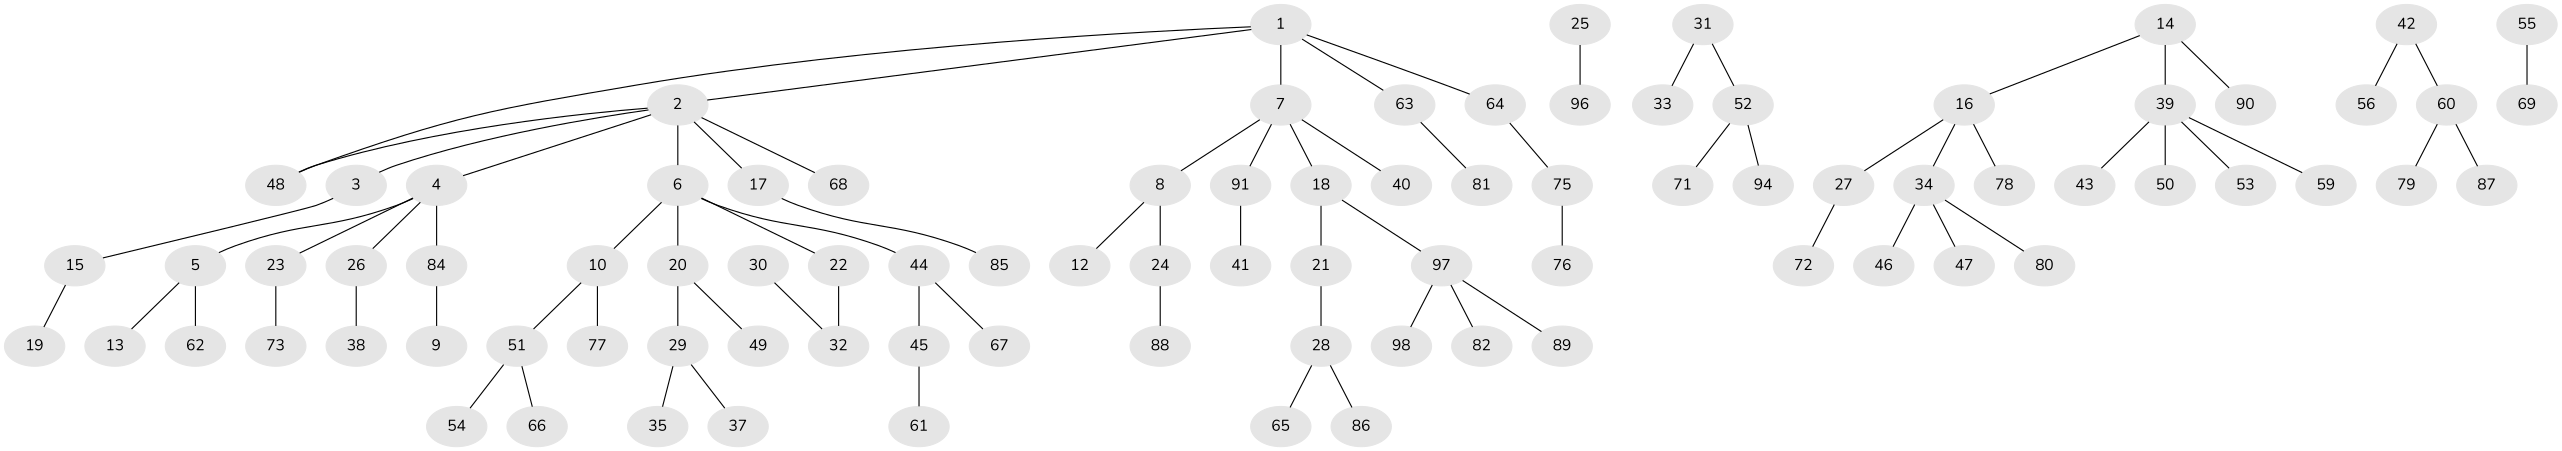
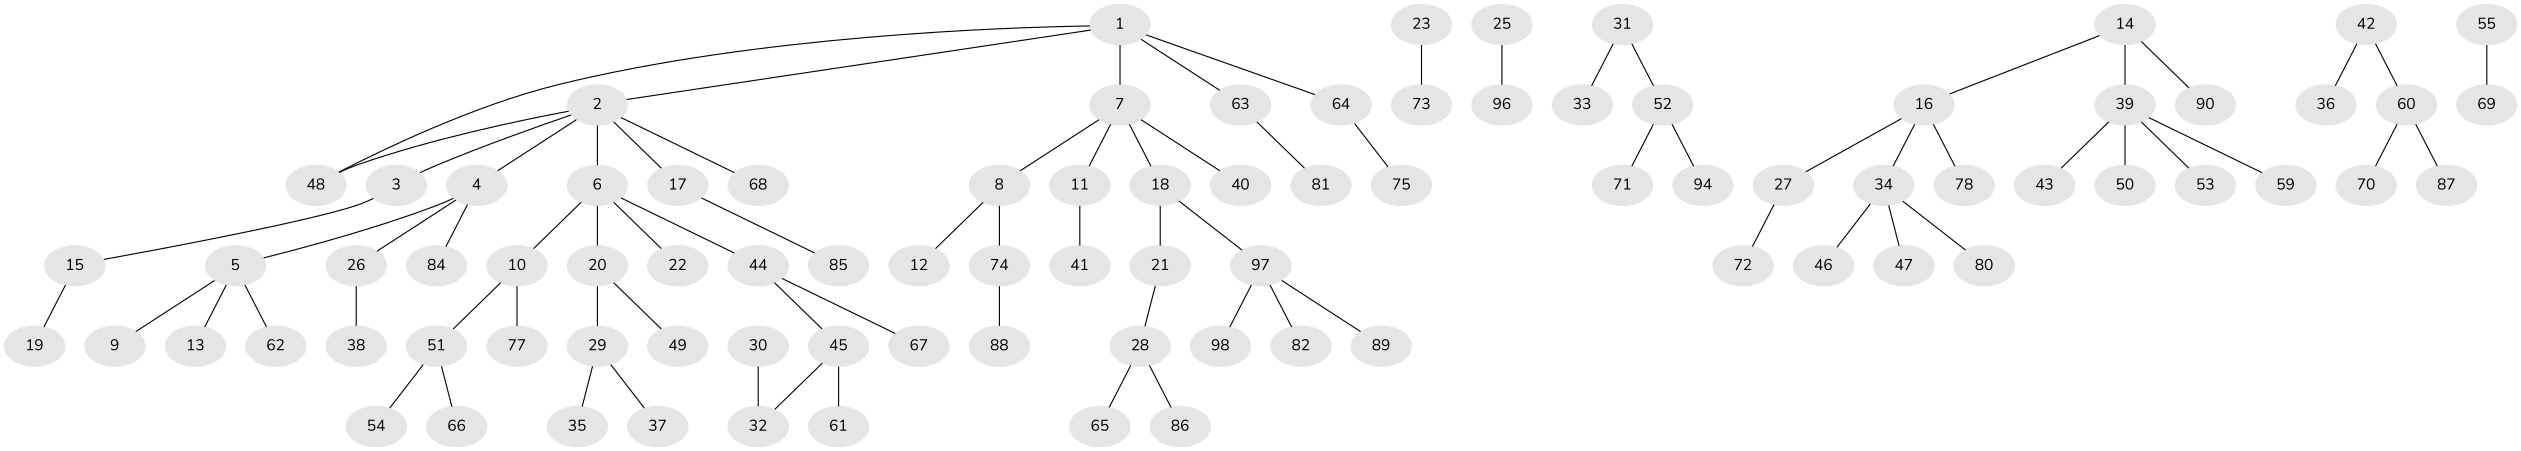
node "56": label "56" -> "36"
node "91": label "91" -> "11"
node "79": label "79" -> "70"
edge "4" -- "23": removed
node "24": label "24" -> "74"
node "76": removed
edge "84" -- "9": now "5" -- "9"
edge "22" -- "32": now "45" -- "32"
